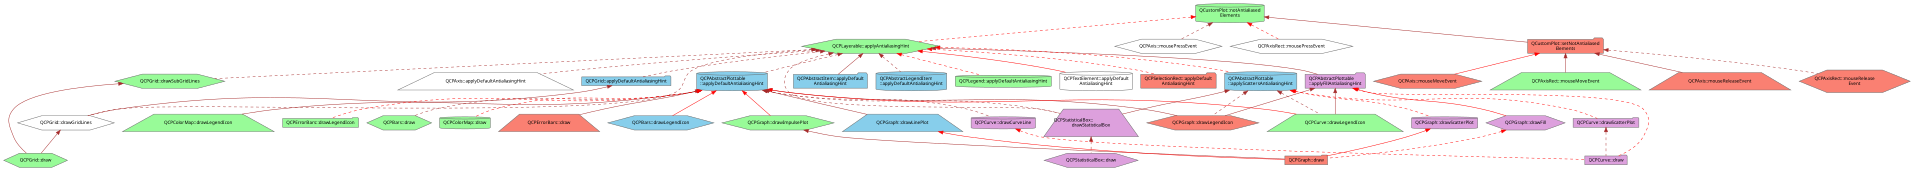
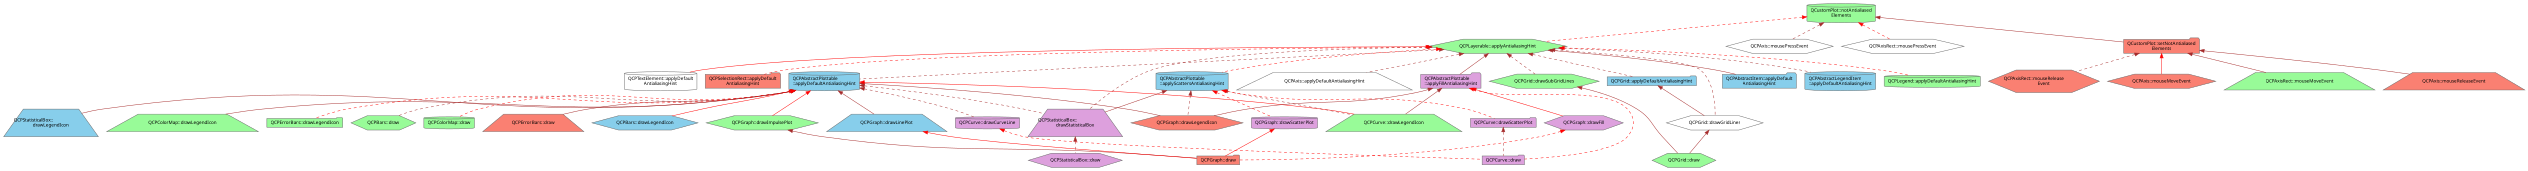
node "QCPStatisticalBox:: drawLegendIcon": added
